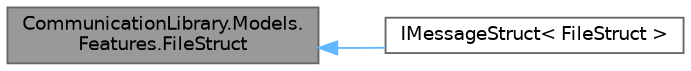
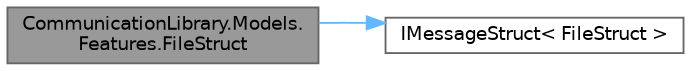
edge "IMessageStruct< FileStruct >" -> "CommunicationLibrary.Models. Features.FileStruct": reversed
